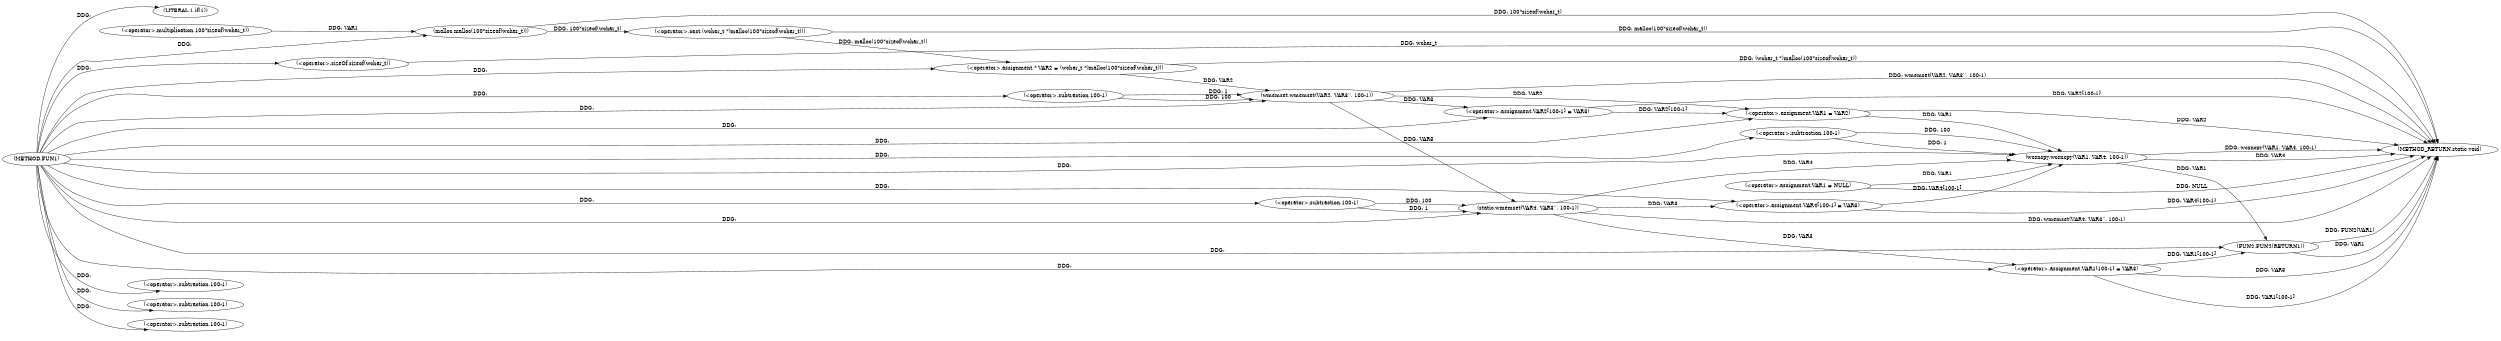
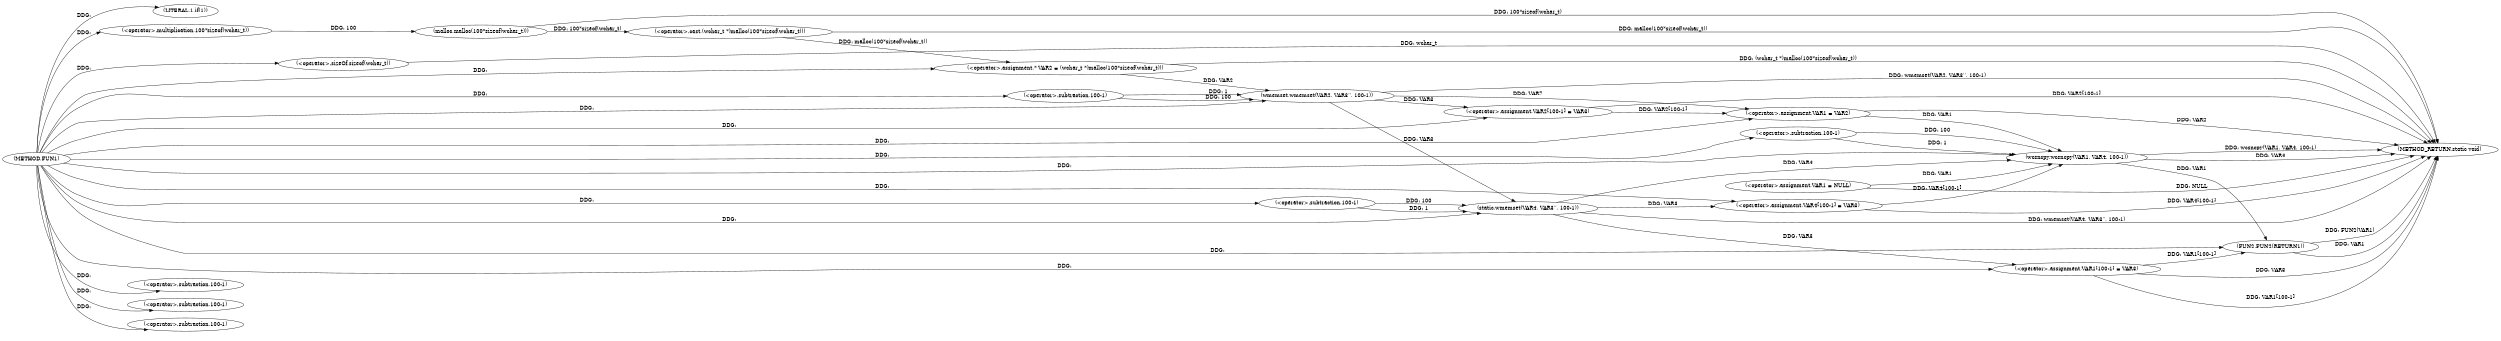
edge "(<operator>.multiplication,100*sizeof(wchar_t))" -> "(malloc,malloc(100*sizeof(wchar_t)))": label "DDG: VAR1" -> "DDG: 100"
edge "(METHOD,FUN1)" -> "(malloc,malloc(100*sizeof(wchar_t)))": now "(METHOD,FUN1)" -> "(<operator>.multiplication,100*sizeof(wchar_t))"
edge "(wmemset,wmemset(VAR2, VAR3'', 100-1))" -> "(<operator>.assignment,VAR1 = VAR2)": label "DDG: VAR2" -> "DDG: VAR7"
